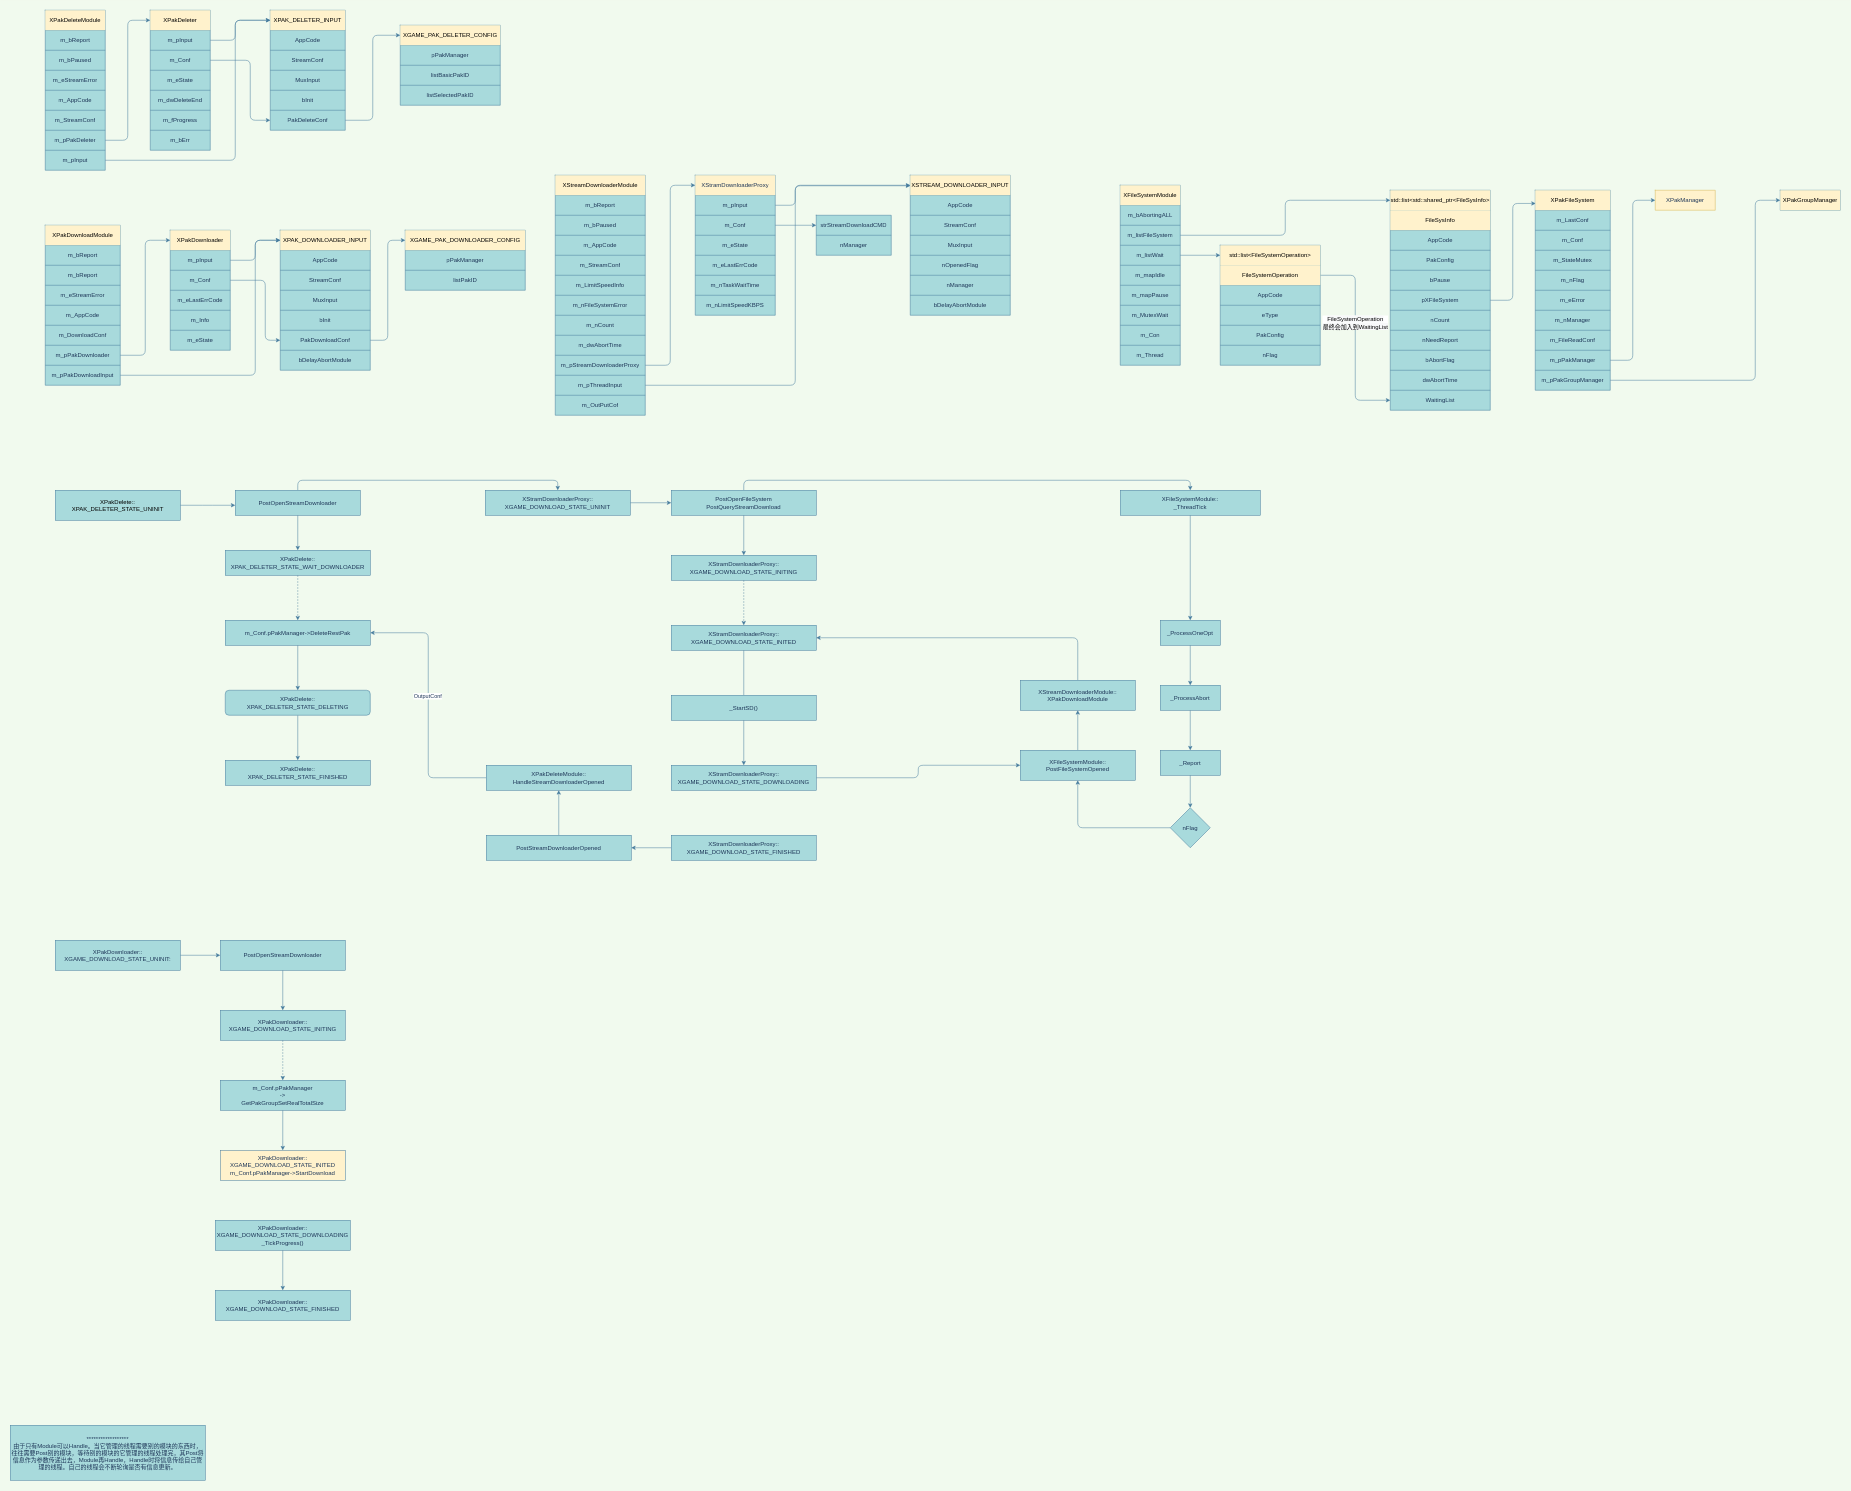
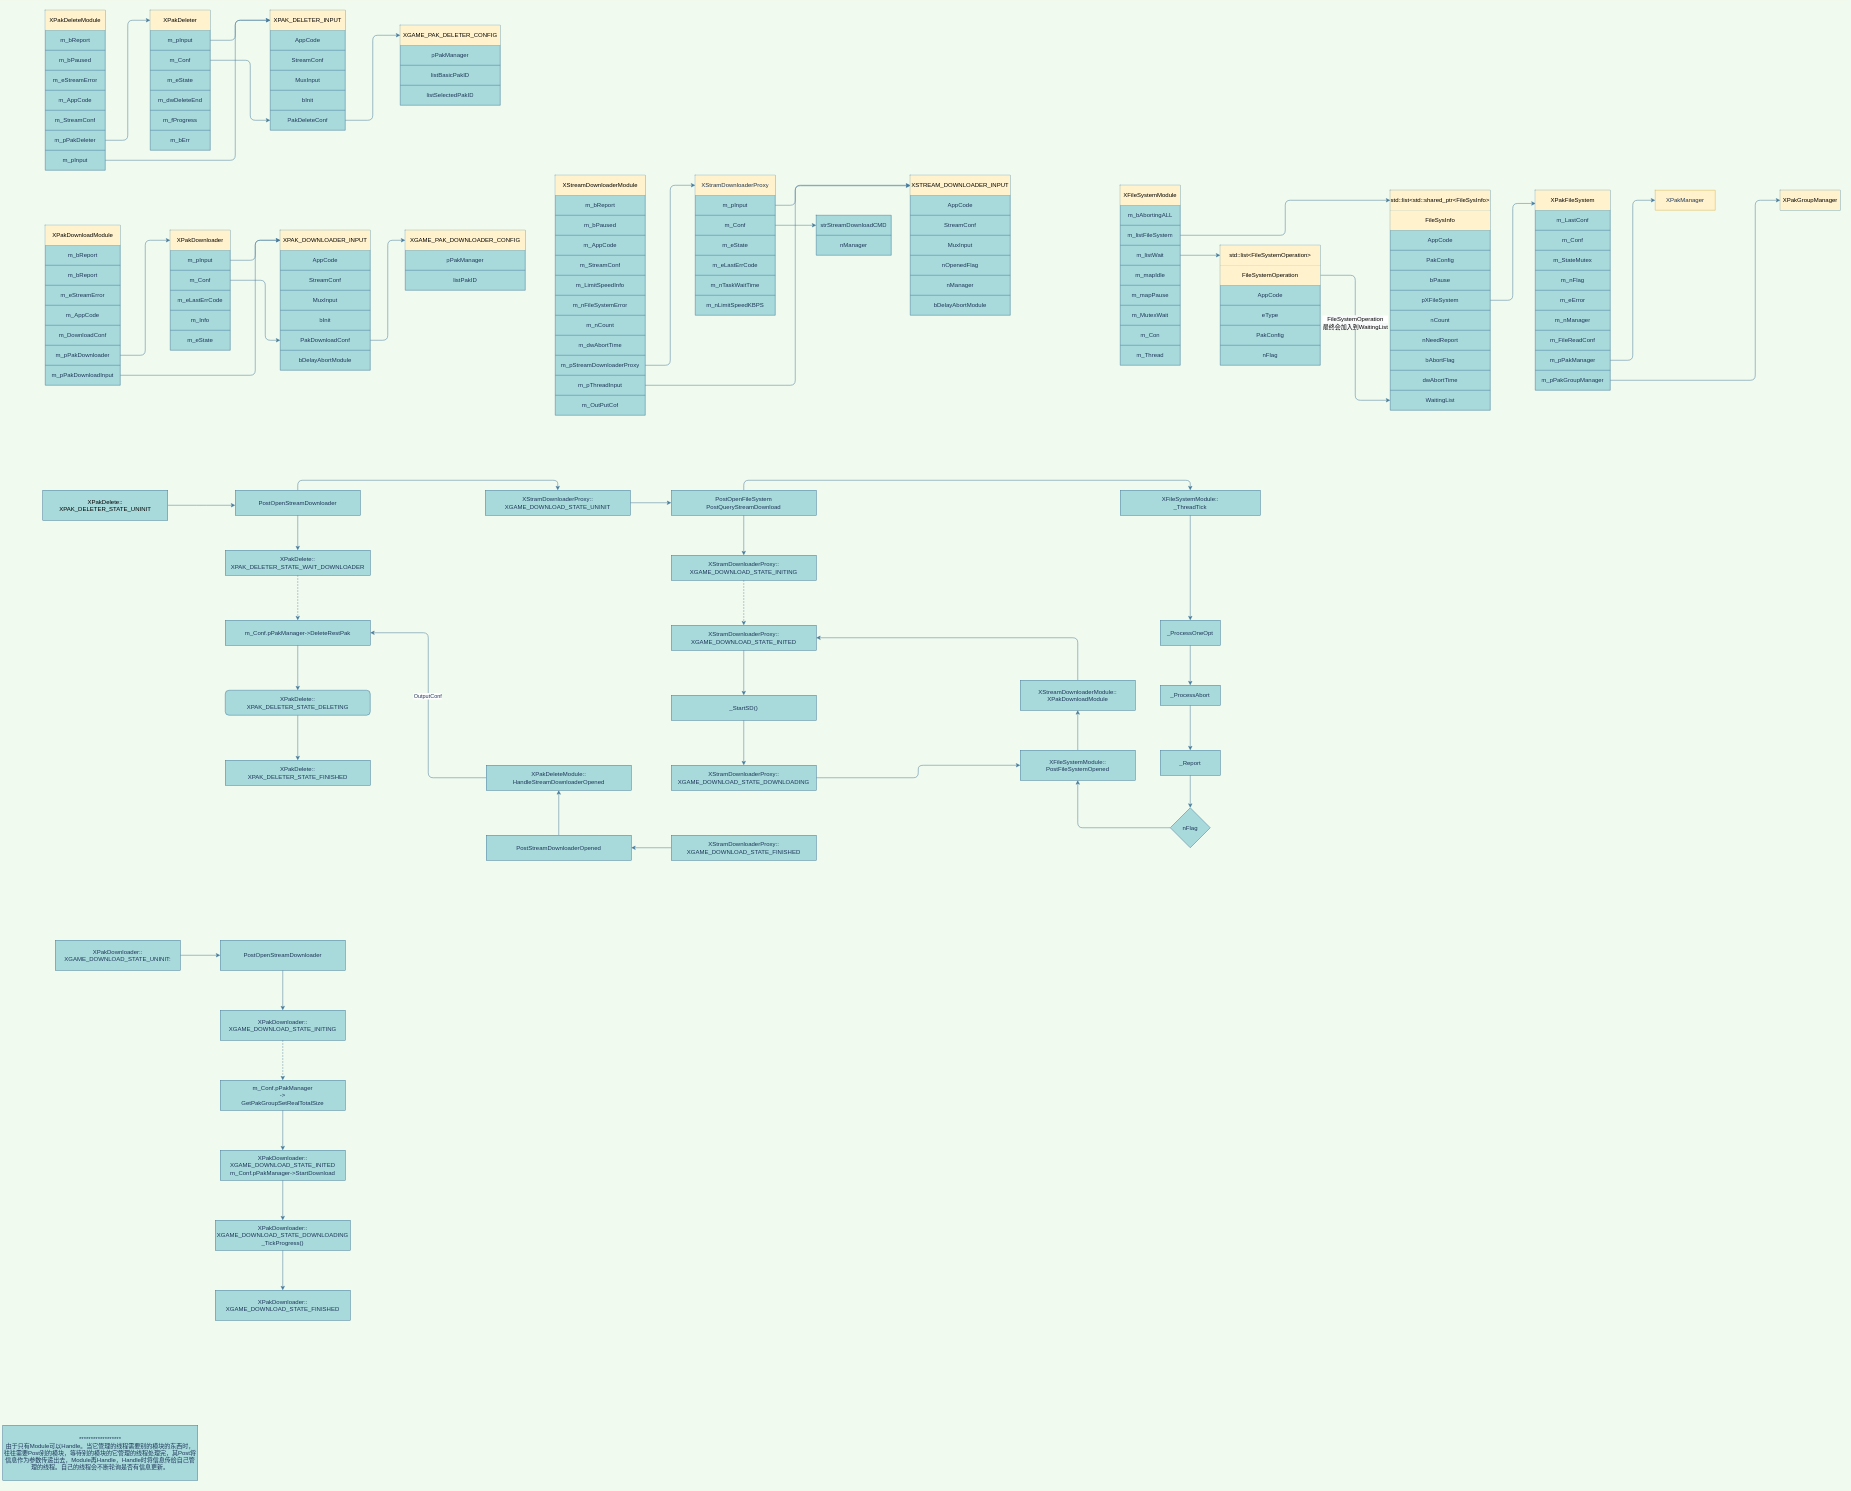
node "XPakDelete:: XPAK_DELETER_STATE_UNINIT": moved (118, 505) -> (105, 505)
edge "XStramDownloaderProxy:: XGAME_DOWNLOAD_STATE_INITED" -- "_StartSD()": arrowhead none -> classic
node "_ProcessAbort": size 60x25 -> 60x20
node "XPakDownloader:: XGAME_DOWNLOAD_STATE_INITED m_Conf.pPakManager->StartDownload": fillcolor #fff2cc -> #a8dadc
edge "XPakDownloader:: XGAME_DOWNLOAD_STATE_INITED m_Conf.pPakManager->StartDownload" -> "XPakDownloader:: XGAME_DOWNLOAD_STATE_DOWNLOADING _TickProgress()": added
node "****************** 由于只有Module可以Handle。当它管理的线程需要别的模块的东西时，往往需要Post别的模块，等待别的模块的它管理的线程处理完，其Post将信息作为参数传递出去，Module再Handle，Handle时将信息传给自己管理的线程。自己的线程会不断轮询是否有信息更新。": moved (108, 1453) -> (100, 1453)
